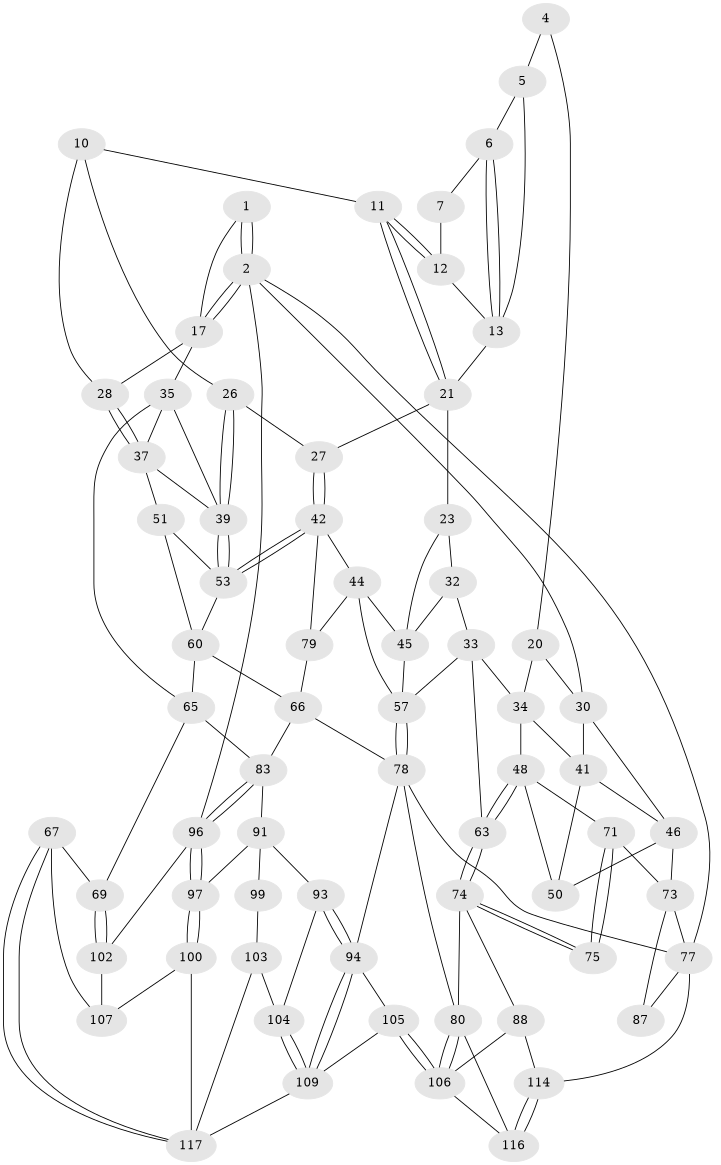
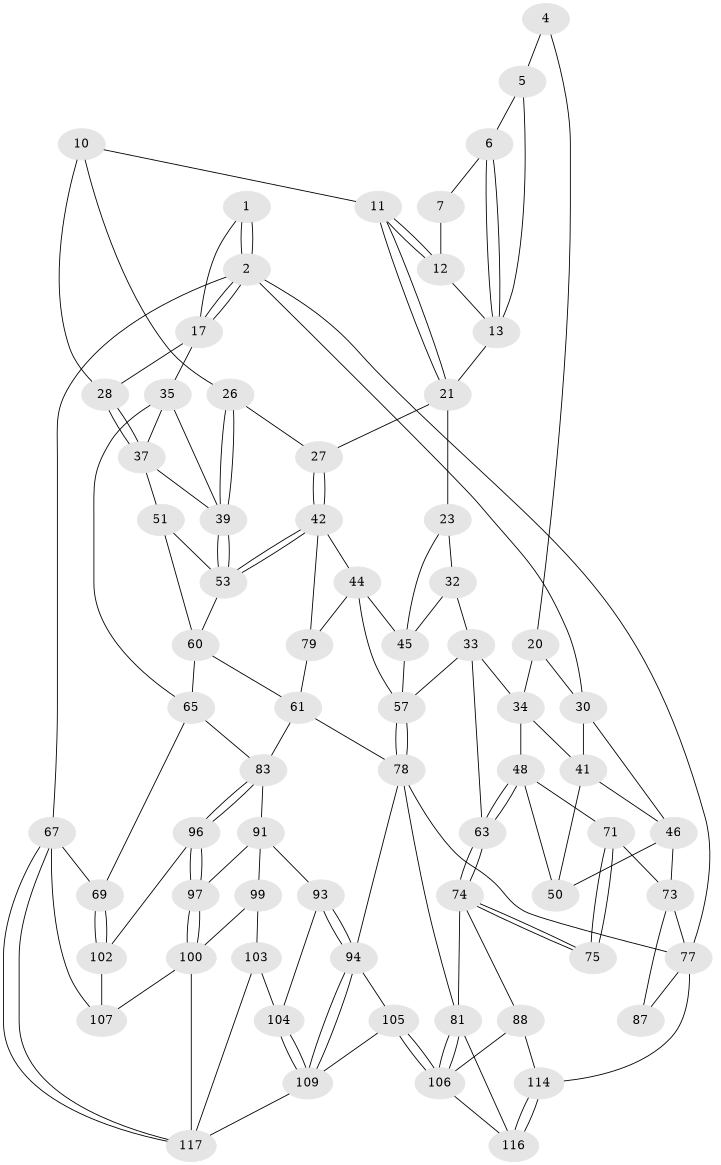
edge "2" -- "96": now "2" -- "67"
node "66": label "66" -> "61"
edge "99" -- "100": added
node "80": label "80" -> "81"
